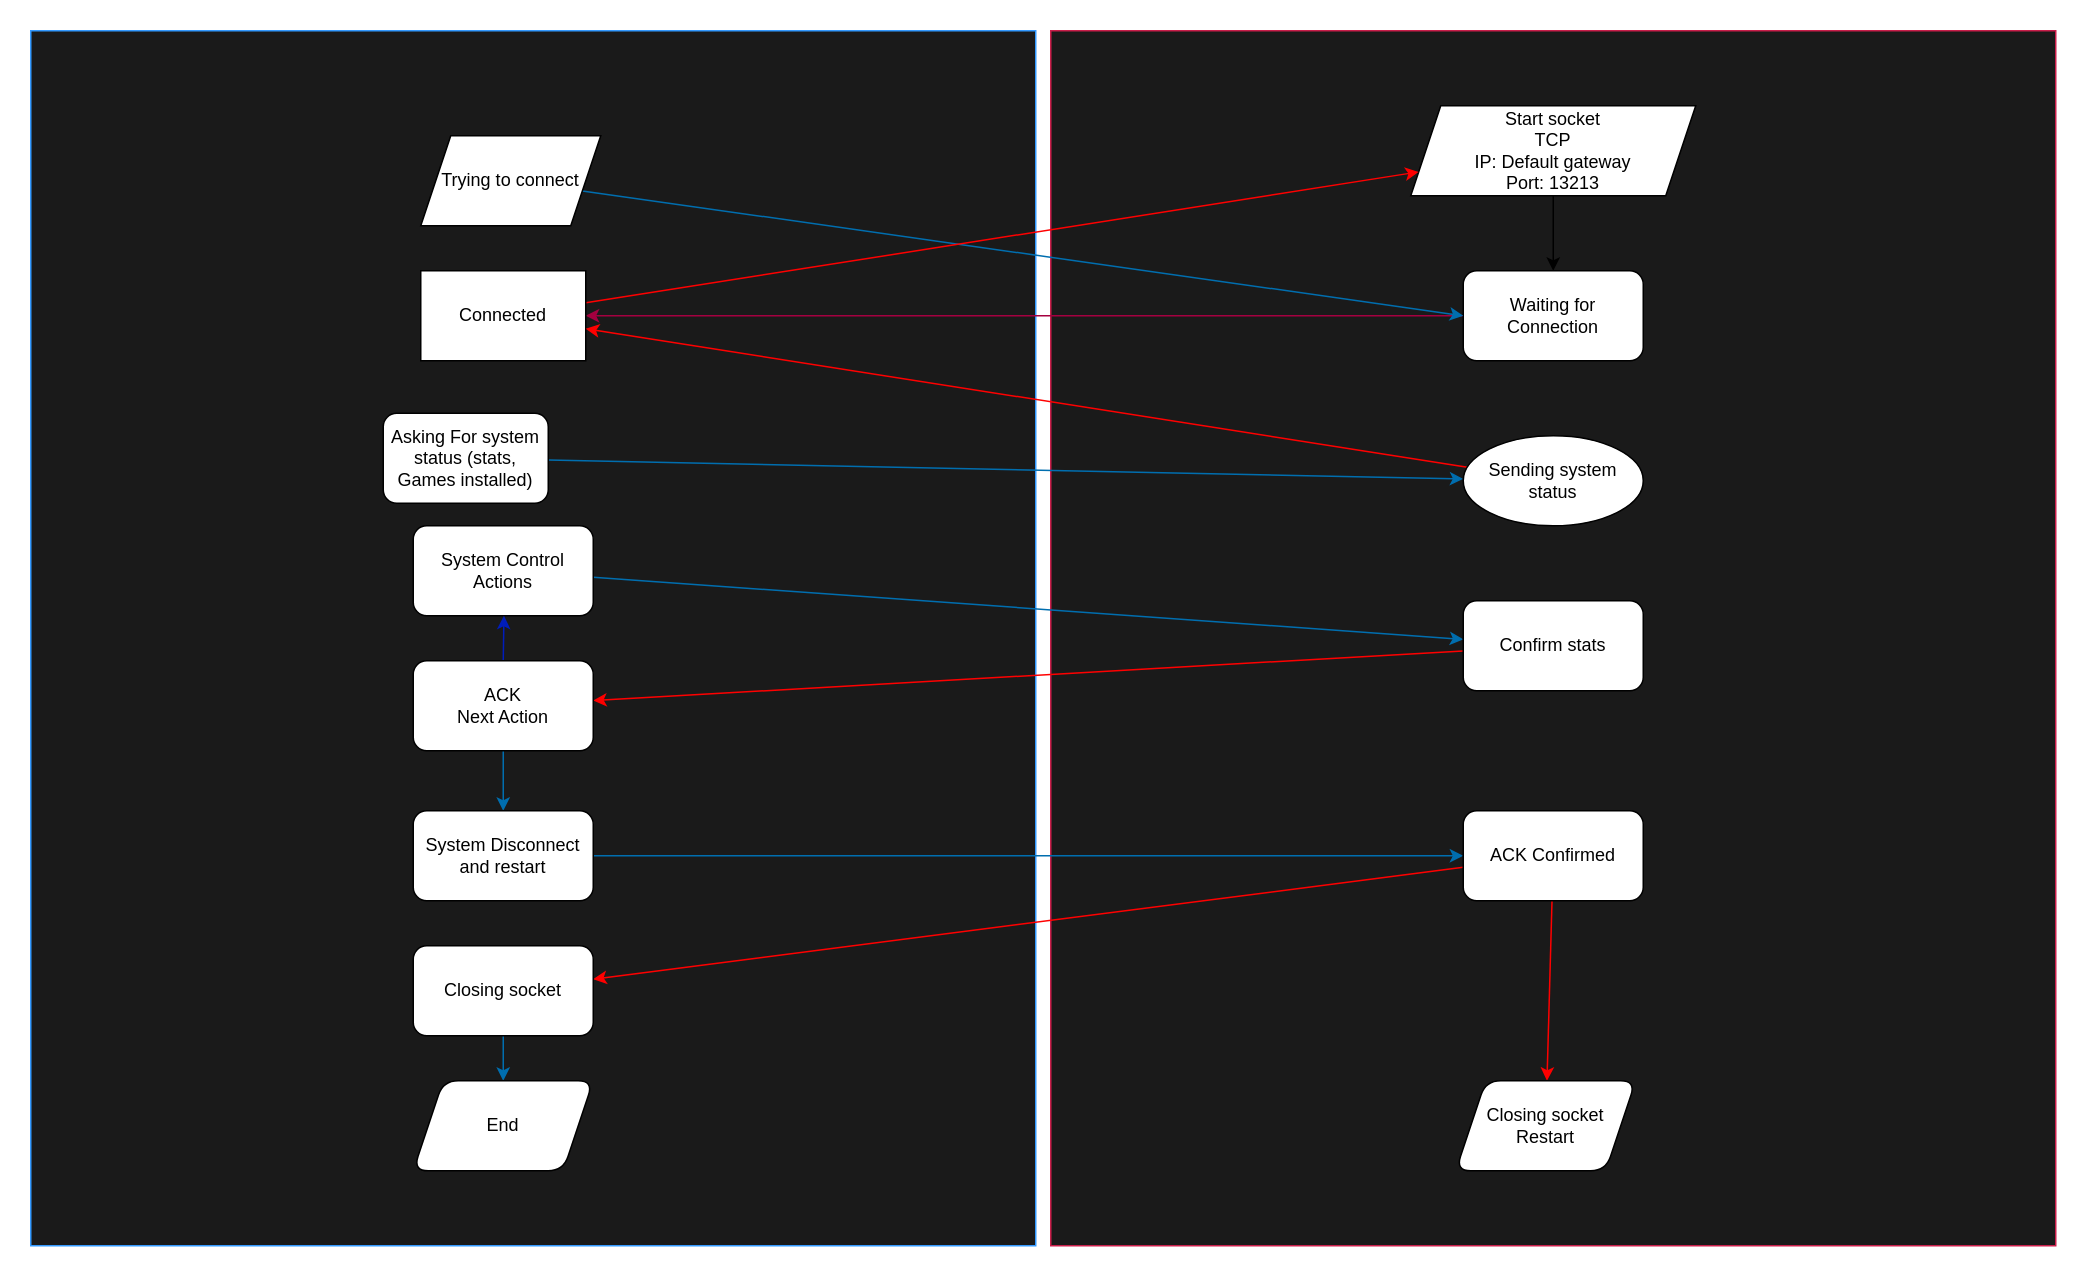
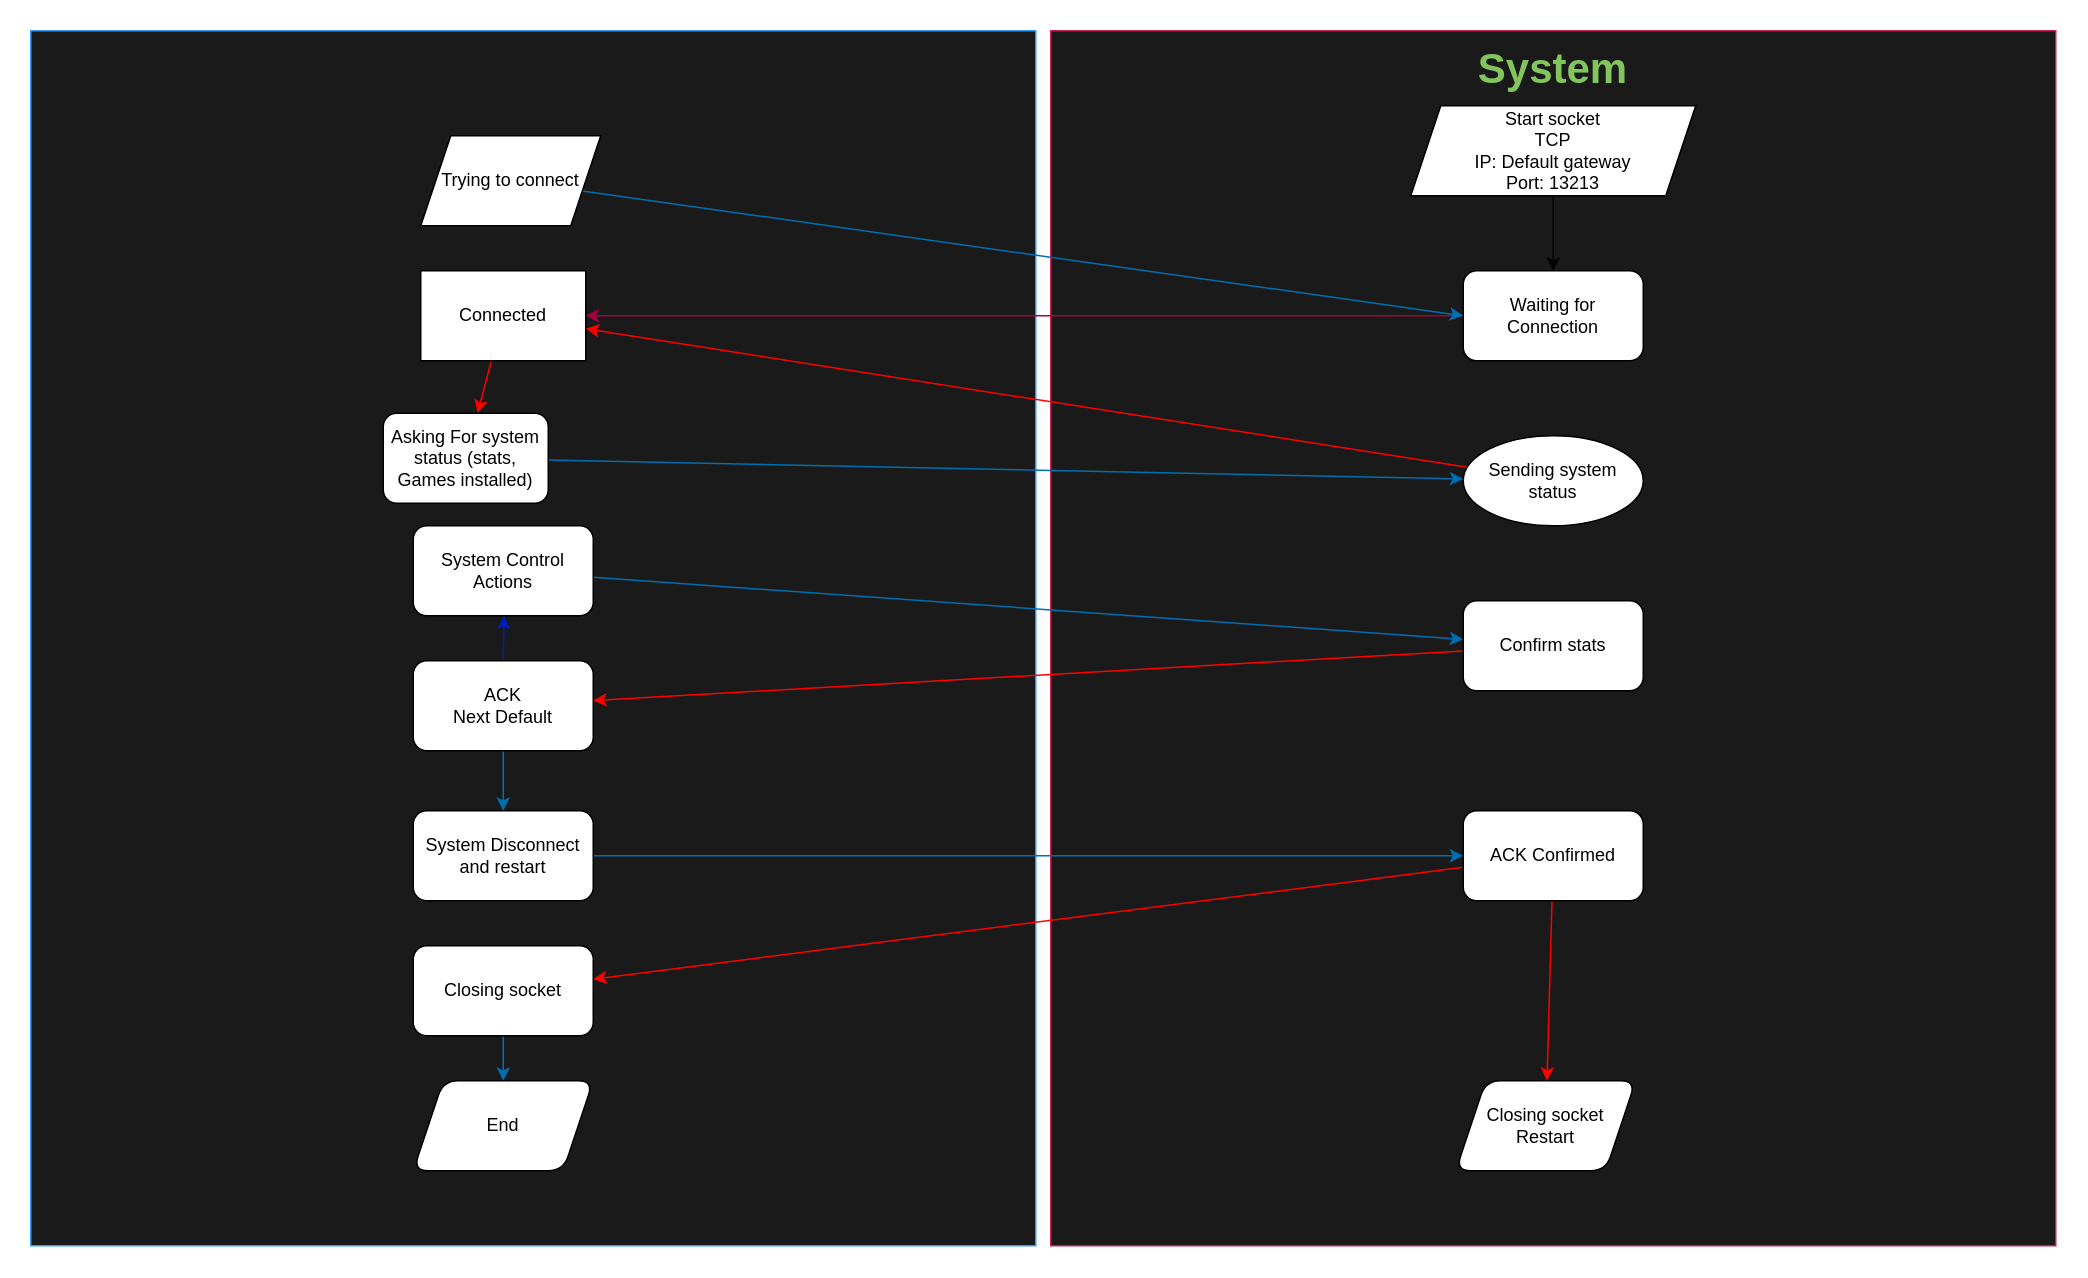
node "System": added
edge "Connected" -> "Start socket TCP IP: Default gateway Port: 13213": now "Connected" -> "Asking For system status (stats, Games installed)"
node "ACK Next Action": label "ACK Next Action" -> "ACK Next Default"
